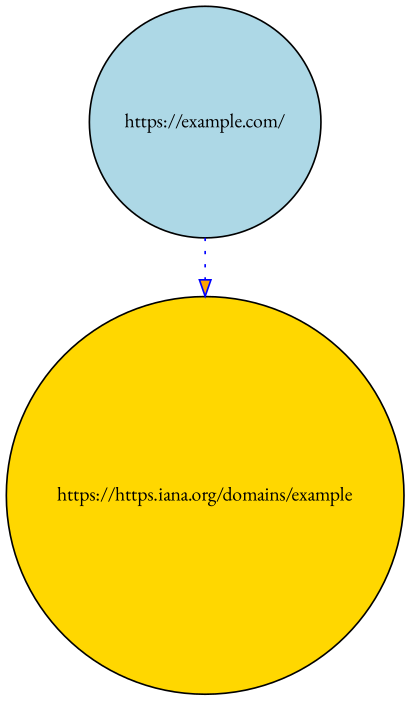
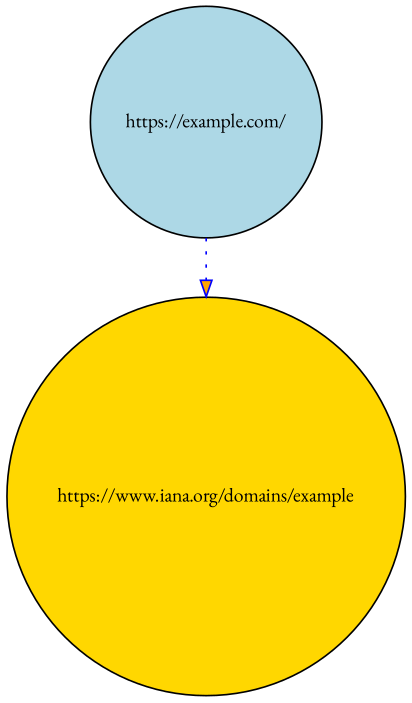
node "https://https.iana.org/domains/example": label "https://https.iana.org/domains/example" -> "https://www.iana.org/domains/example"
